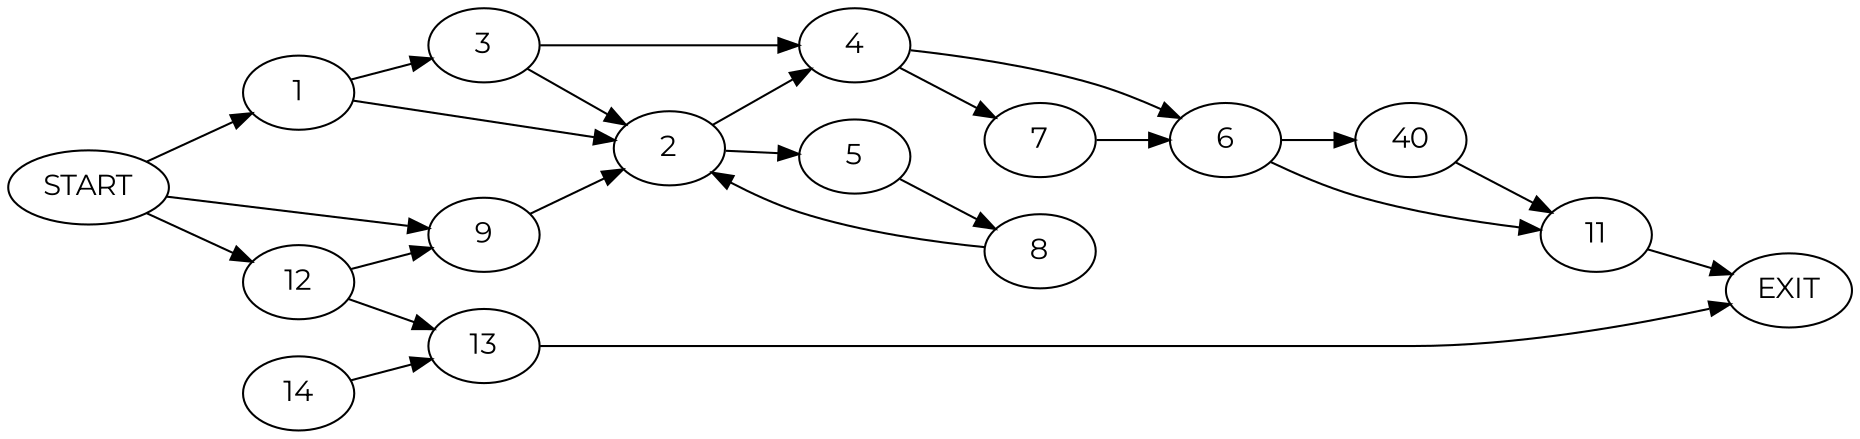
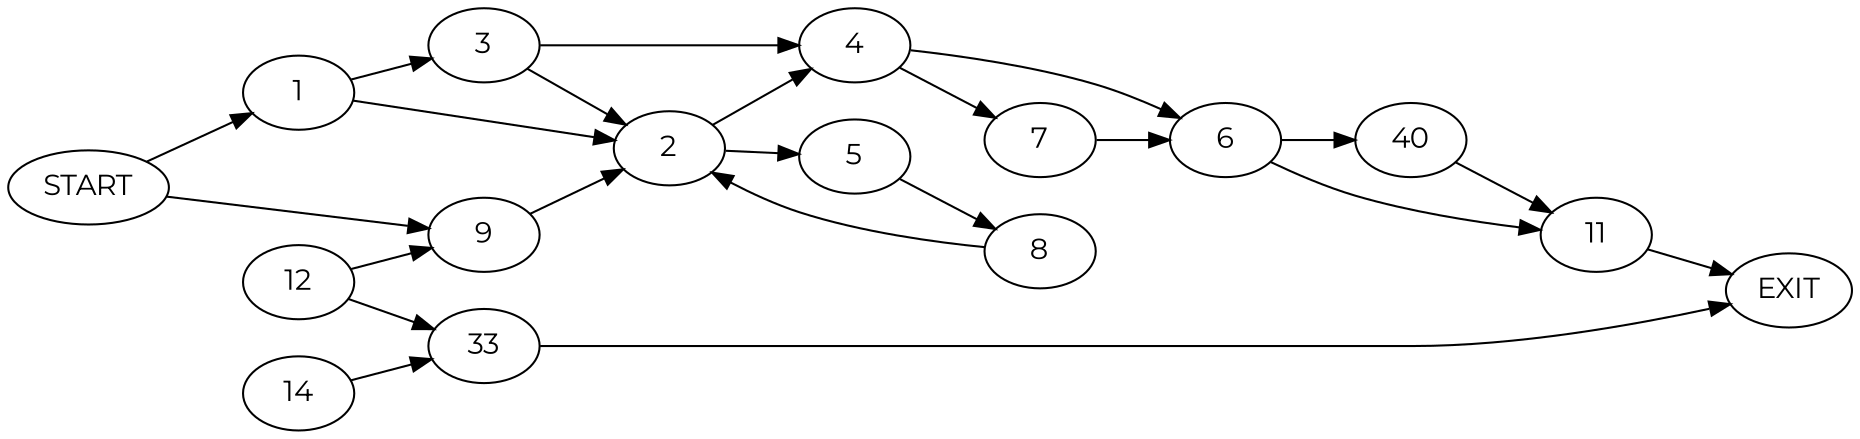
edge "START" -> "12": removed
node "13": label "13" -> "33"
